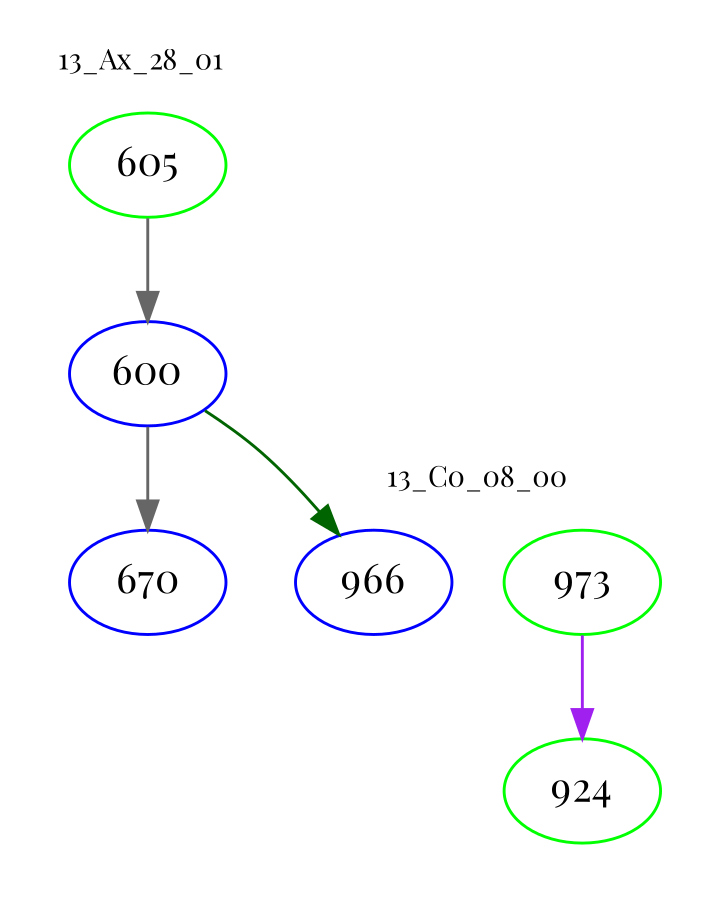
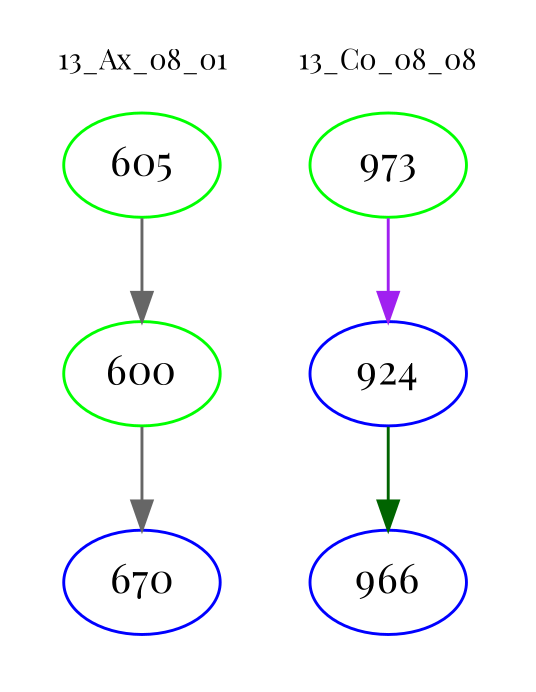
cluster "13_Ax_28_01": label "13_Ax_28_01" -> "13_Ax_08_01"
node "600": color blue -> green
cluster "13_C0_08_00": label "13_C0_08_00" -> "13_C0_08_08"
edge "600" -> "966": now "924" -> "966"
node "924": color green -> blue
